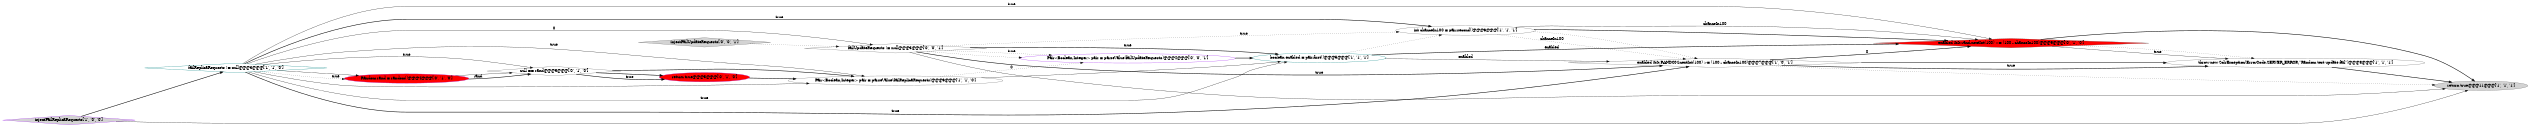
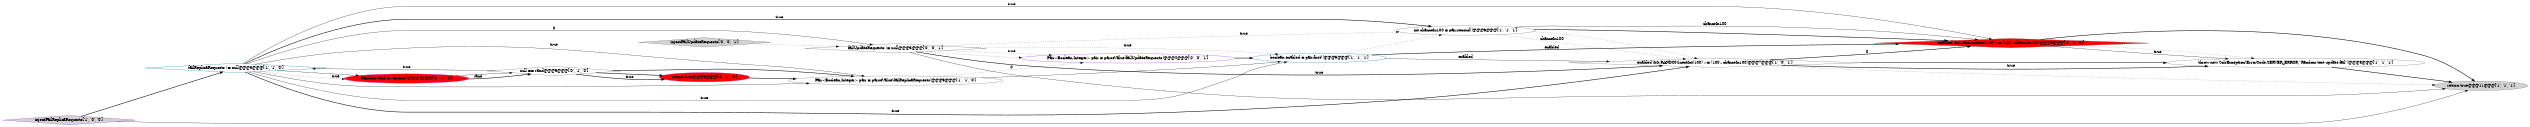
edge "failUpdateRequests != null@@@3@@@['0', '0', '1']" -> "boolean enabled = pair.first()@@@5@@@['1', '1', '1']": style bold -> dotted
edge "failReplicaRequests != null@@@3@@@['1', '1', '0']" -> "null == rand@@@5@@@['0', '1', '0']": reversed
